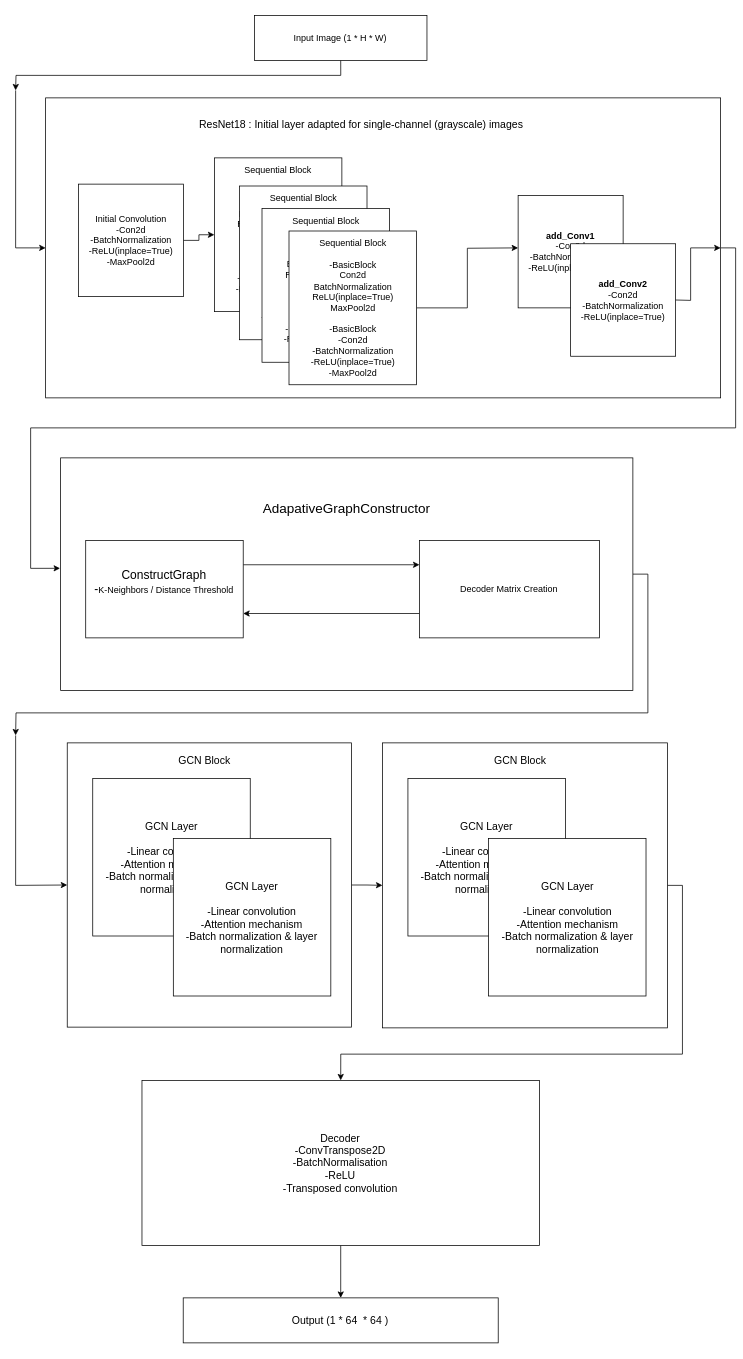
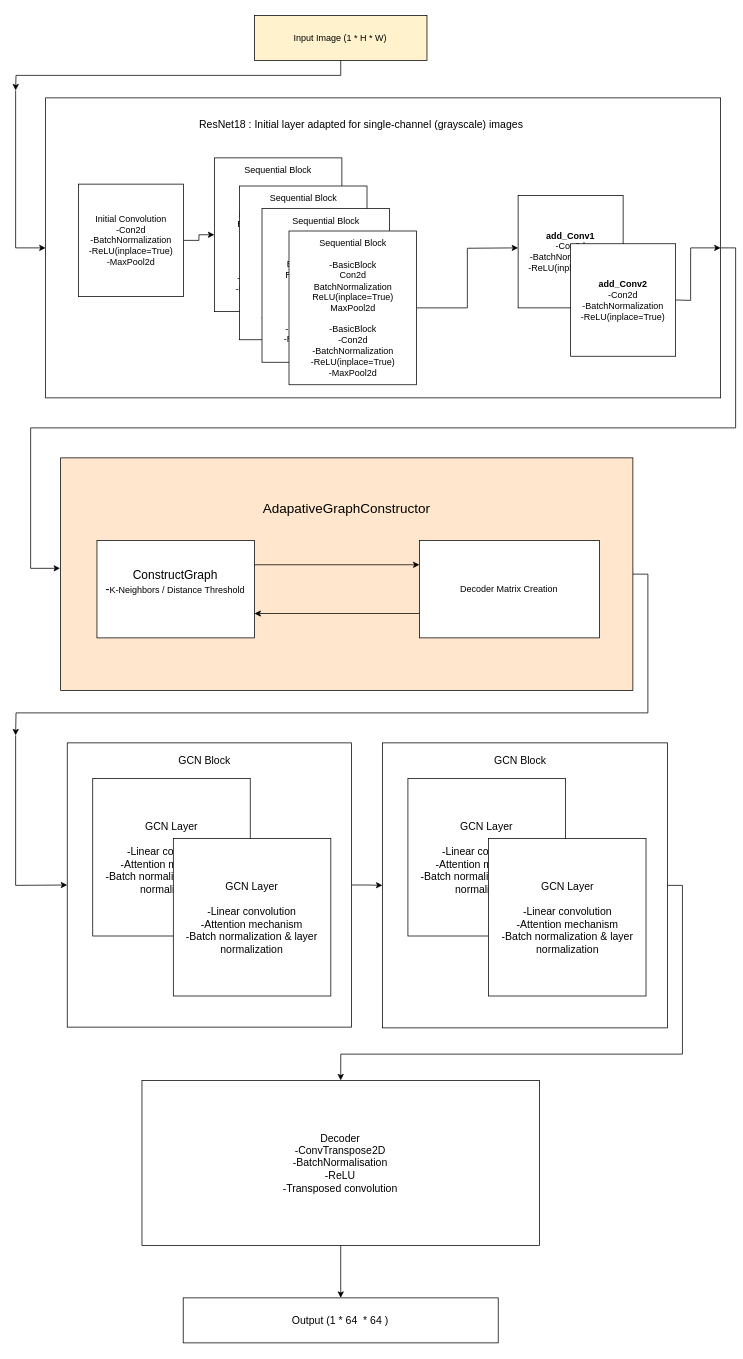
node "Input Image (1 * H * W)": fillcolor #ffffff -> #fff2cc
node "AdapativeGraphConstructor": fillcolor #ffffff -> #ffe6cc
node "ConstructGraph -K-Neighbors / Distance Threshold": moved (164, 589) -> (175, 589)
